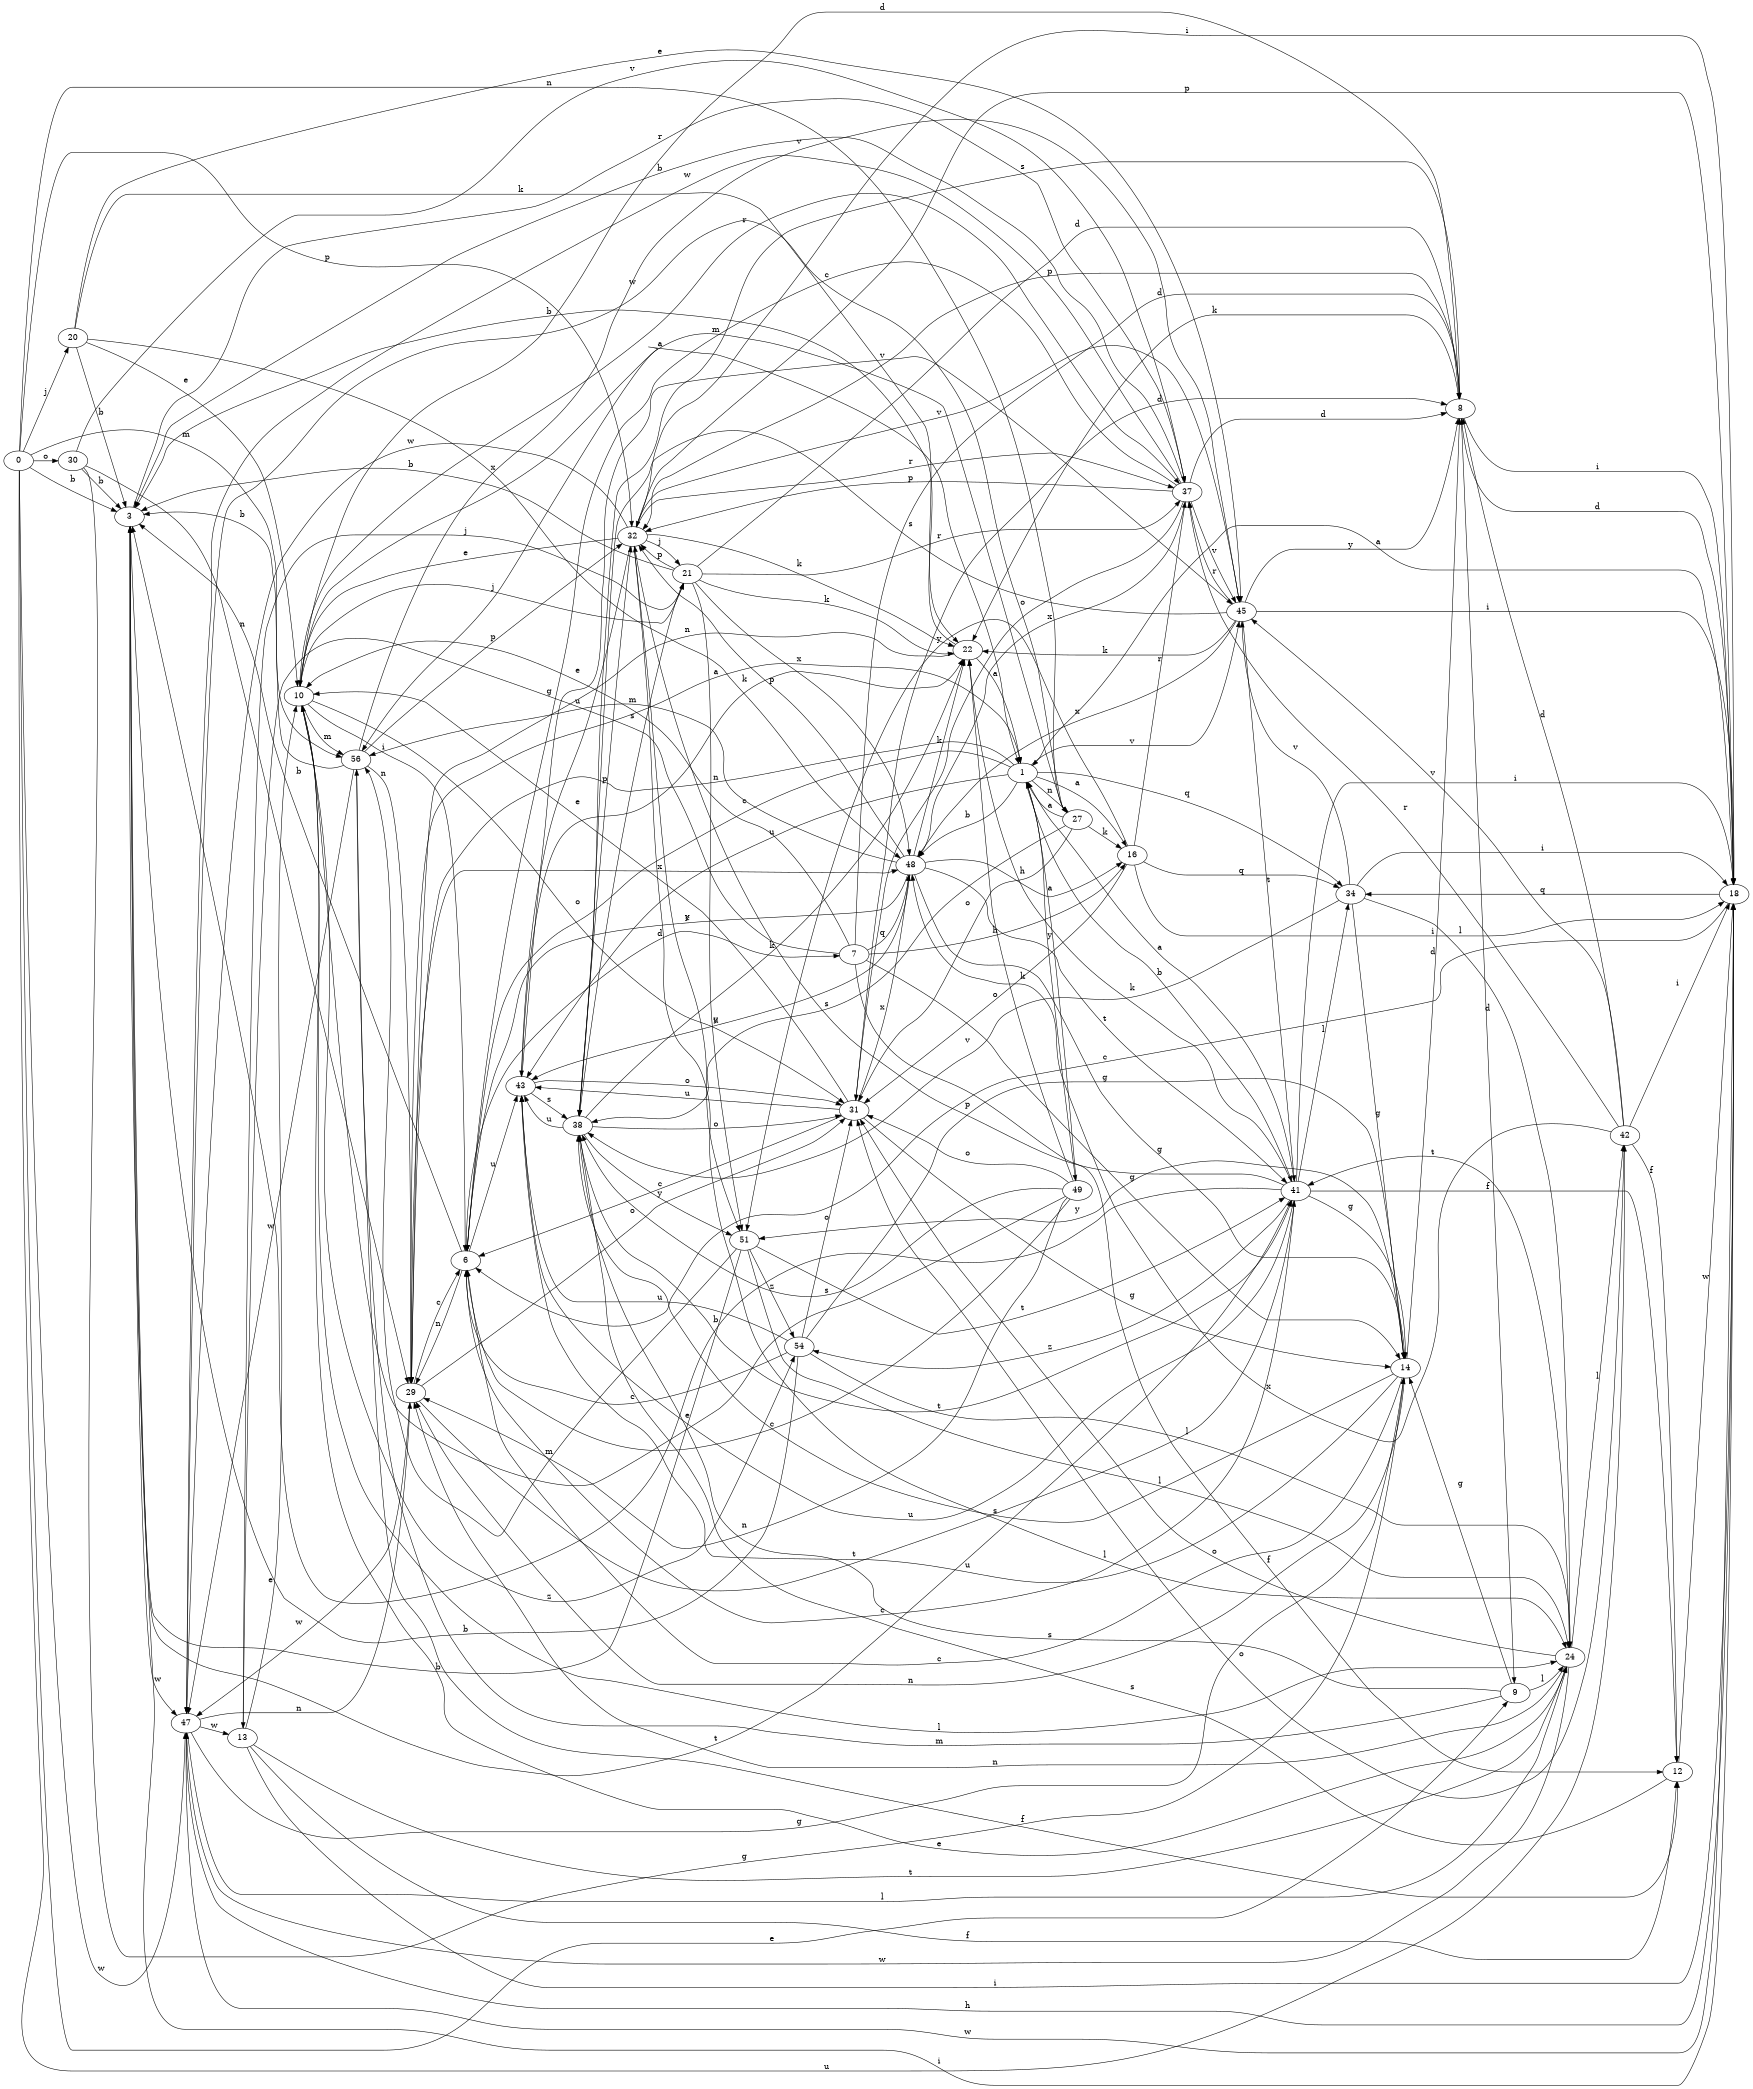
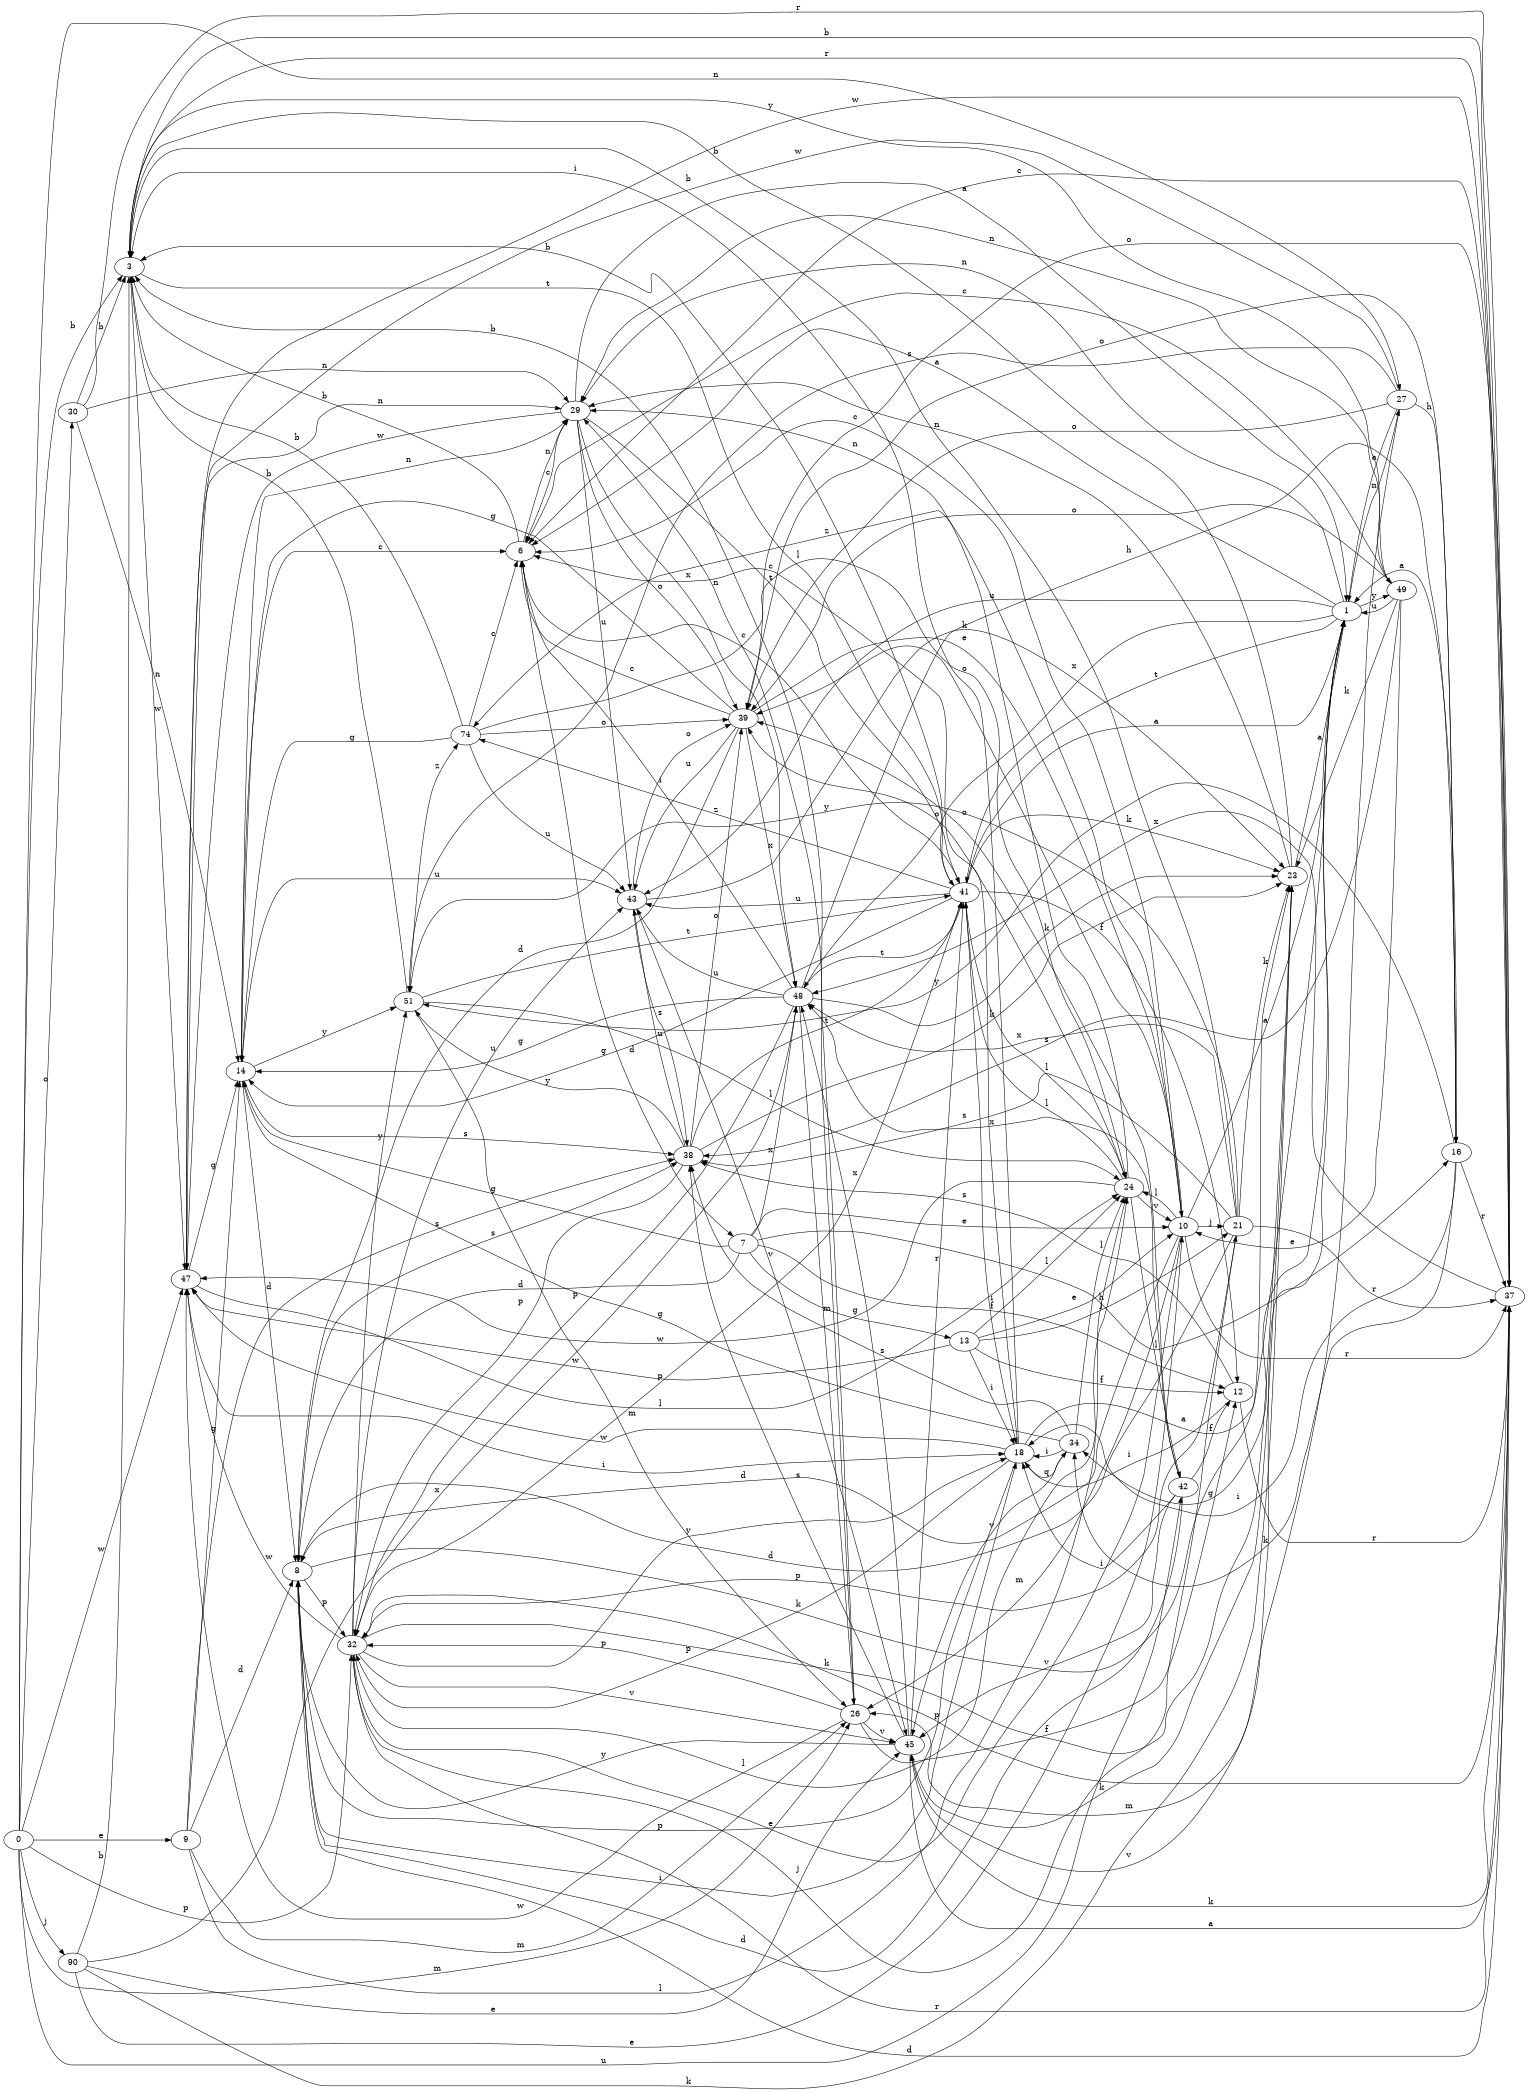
edge "32" -> "18": label "i" -> "y"
edge "30" -> "37": label "v" -> "r"
edge "3" -> "49": added, label "y"
node "20": label "20" -> "90"
edge "18" -> "8": label "d" -> "p"
edge "37" -> "45": label "v" -> "k"
edge "32" -> "10": reversed
edge "45" -> "37": label "r" -> "a"
edge "45" -> "18": removed, label "i"
node "22": label "22" -> "23"
edge "10" -> "6": label "i" -> "c"
node "56": label "56" -> "26"
edge "1" -> "34": label "q" -> "g"
edge "1" -> "16": reversed
edge "1" -> "6": label "c" -> "a"
edge "1" -> "48": label "b" -> "x"
edge "42" -> "37": now "12" -> "37"
edge "27" -> "16": label "k" -> "h"
edge "16" -> "34": label "q" -> "k"
edge "45" -> "41": label "t" -> "r"
edge "49" -> "1": label "a" -> "u"
edge "48" -> "6": label "c" -> "i"
edge "7" -> "48": label "q" -> "x"
edge "1" -> "41": label "b" -> "t"
edge "27" -> "38": now "27" -> "51"
edge "34" -> "38": label "v" -> "s"
edge "41" -> "34": now "41" -> "24"
edge "8" -> "9": reversed
node "31": label "31" -> "39"
edge "24" -> "41": label "t" -> "l"
edge "6" -> "43": now "29" -> "43"
edge "12" -> "18": label "w" -> "i"
node "54": label "54" -> "74"
edge "47" -> "13": reversed
edge "24" -> "10": label "e" -> "v"
edge "30" -> "14": label "g" -> "n"
edge "13" -> "24": label "t" -> "l"
edge "47" -> "18": label "h" -> "i"
